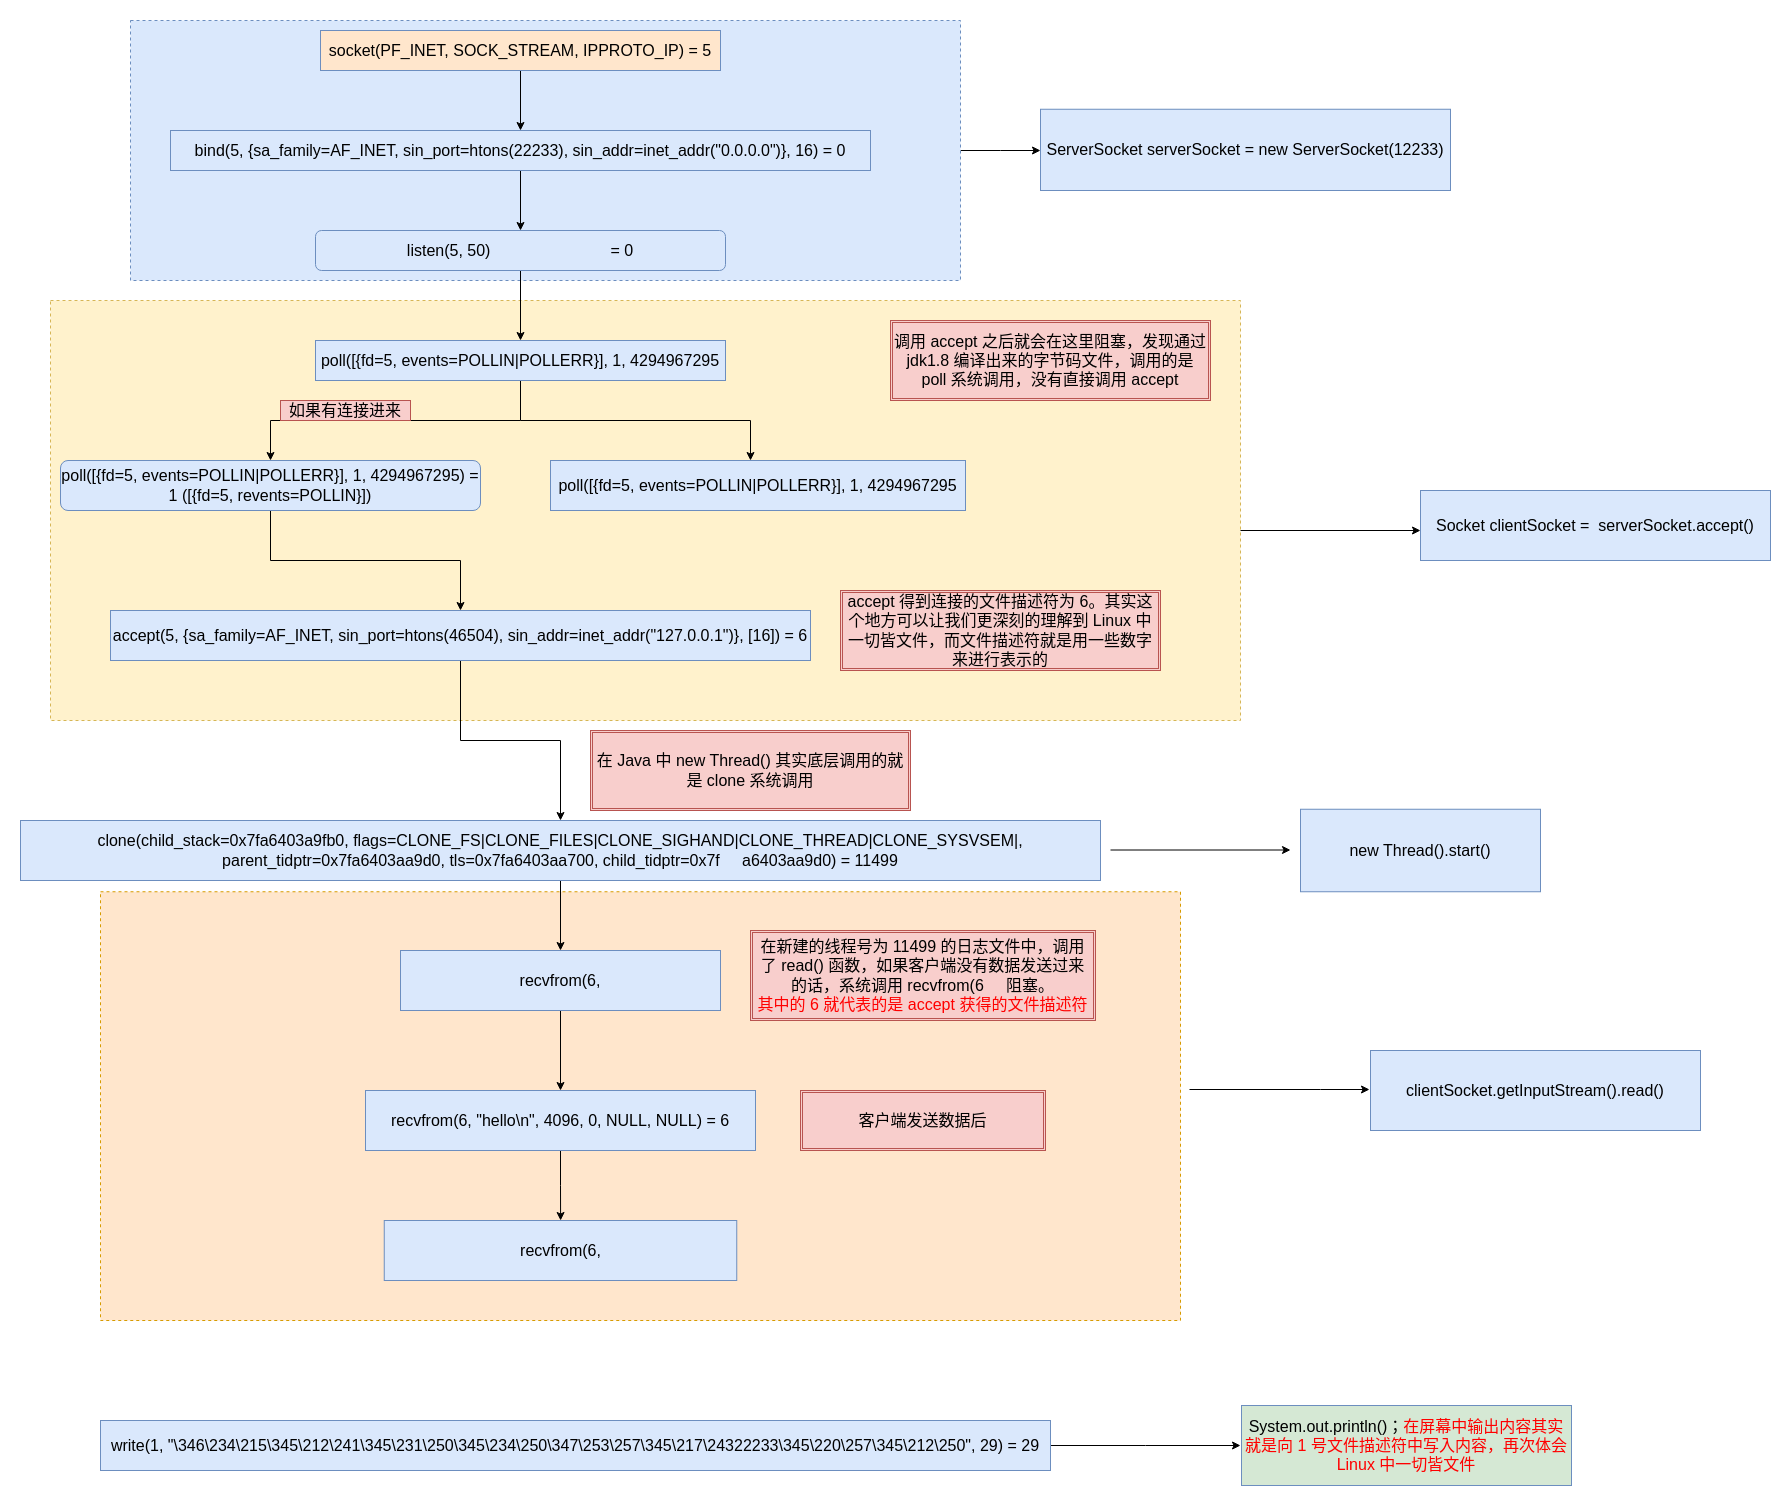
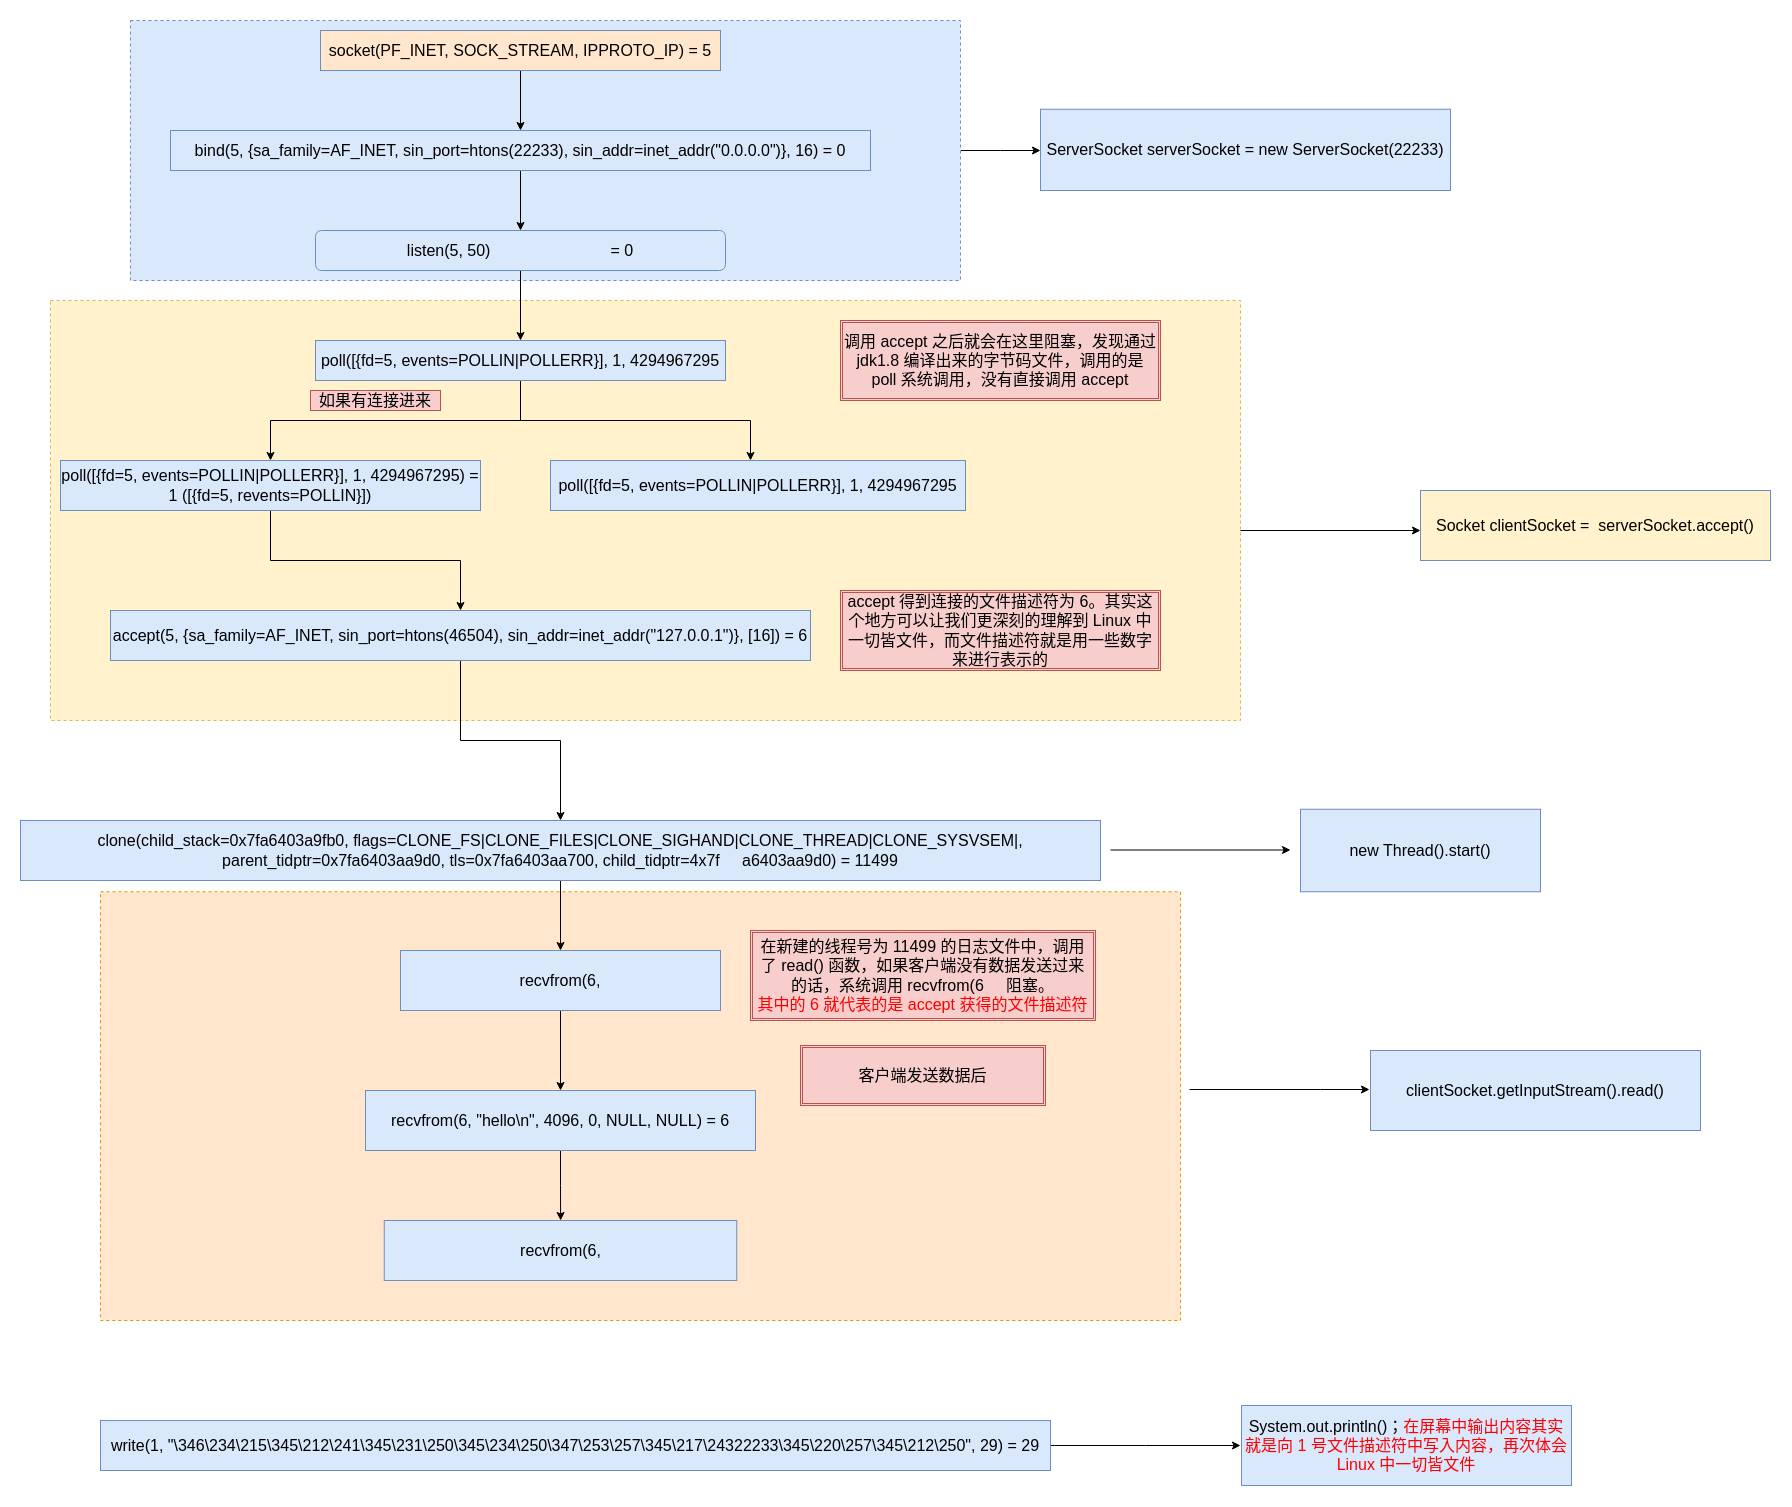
node "ServerSocket serverSocket = new ServerSocket(12233)": label "ServerSocket serverSocket = new ServerSocket(12233)" -> "ServerSocket serverSocket = new ServerSocket(22233)"
node "调用 accept 之后就会在这里阻塞，发现通过 jdk1.8 编译出来的字节码文件，调用的是 poll 系统调用，没有直接调用 accept": moved (1051, 361) -> (1001, 361)
node "如果有连接进来": moved (346, 411) -> (376, 401)
node "poll([{fd=5, events=POLLIN|POLLERR}], 1, 4294967295) = 1 ([{fd=5, revents=POLLIN}])": shape rounded rectangle -> rectangle
node "Socket clientSocket = serverSocket.accept()": fillcolor #dae8fc -> #fff2cc
node "在 Java 中 new Thread() 其实底层调用的就是 clone 系统调用": removed
node "clone(child_stack=0x7fa6403a9fb0, flags=CLONE_FS|CLONE_FILES|CLONE_SIGHAND|CLONE_THREAD|CLONE_SYSVSEM|, parent_tidptr=0x7fa6403aa9d0, tls=0x7fa6403aa700, child_tidptr=0x7f a6403aa9d0) = 11499": label "clone(child_stack=0x7fa6403a9fb0, flags=CLONE_FS|CLONE_FILES|CLONE_SIGHAND|CLONE_THREAD|CLONE_SYSVSEM|, parent_tidptr=0x7fa6403aa9d0, tls=0x7fa6403aa700, child_tidptr=0x7f a6403aa9d0) = 11499" -> "clone(child_stack=0x7fa6403a9fb0, flags=CLONE_FS|CLONE_FILES|CLONE_SIGHAND|CLONE_THREAD|CLONE_SYSVSEM|, parent_tidptr=0x7fa6403aa9d0, tls=0x7fa6403aa700, child_tidptr=4x7f a6403aa9d0) = 11499"
node "客户端发送数据后": moved (923, 1121) -> (923, 1076)
node "System.out.println()；在屏幕中输出内容其实就是向 1 号文件描述符中写入内容，再次体会 Linux 中一切皆文件": fillcolor #d5e8d4 -> #dae8fc
